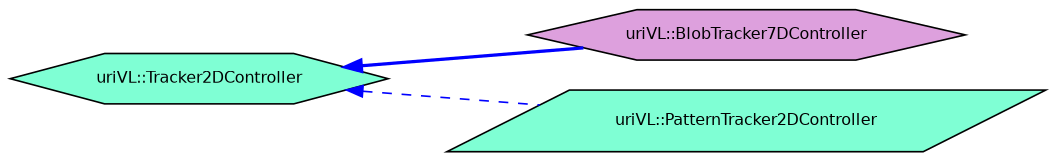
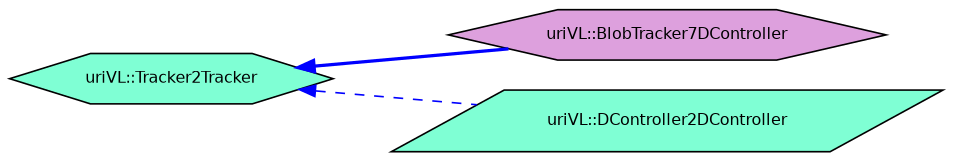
node "uriVL::Tracker2DController": label "uriVL::Tracker2DController" -> "uriVL::Tracker2Tracker"
node "uriVL::PatternTracker2DController": label "uriVL::PatternTracker2DController" -> "uriVL::DController2DController"
